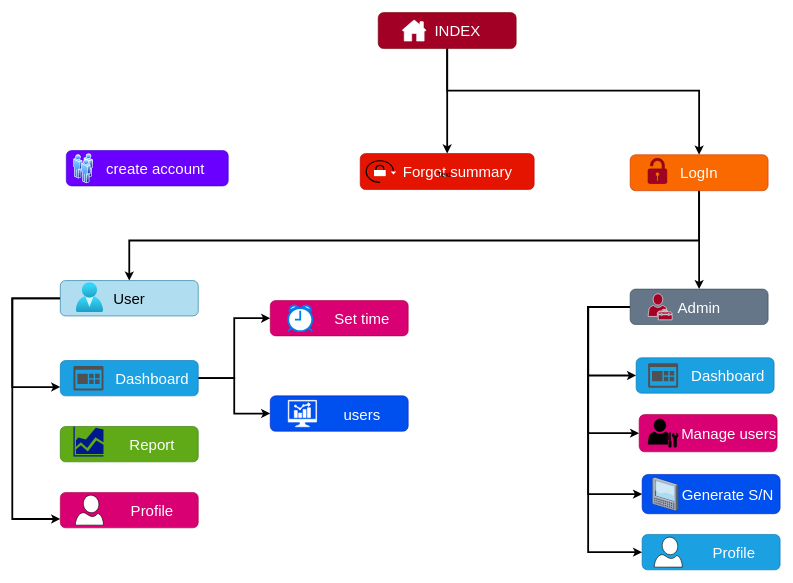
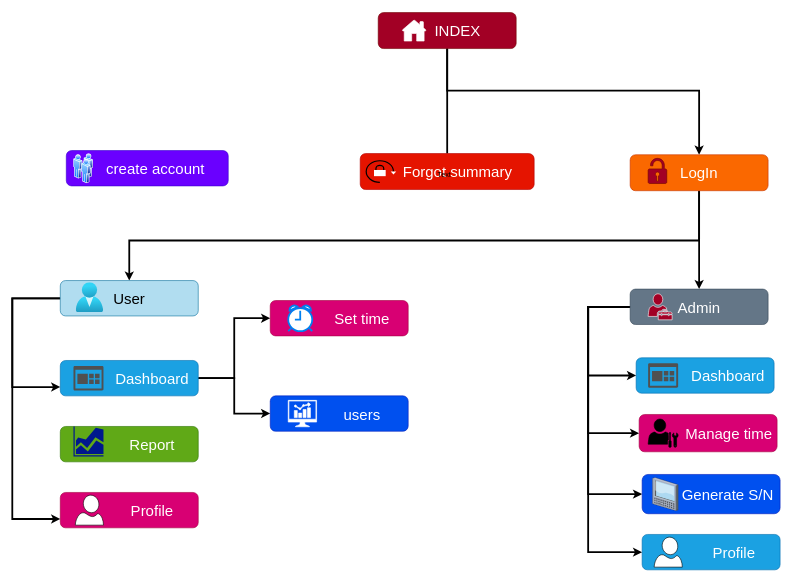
edge "INDEX" -> "Forgot summary": arrowhead classic -> none
node "Manage users": label "Manage users" -> "Manage time"
